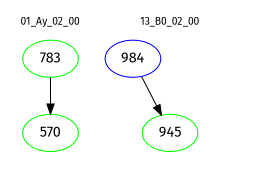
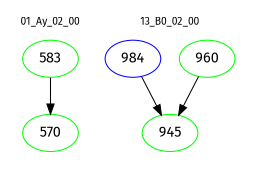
node "783": label "783" -> "583"
node "960": added
